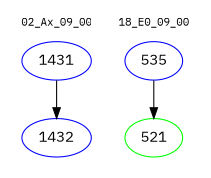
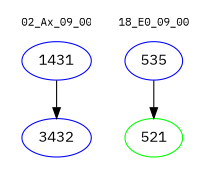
node "1432": label "1432" -> "3432"
